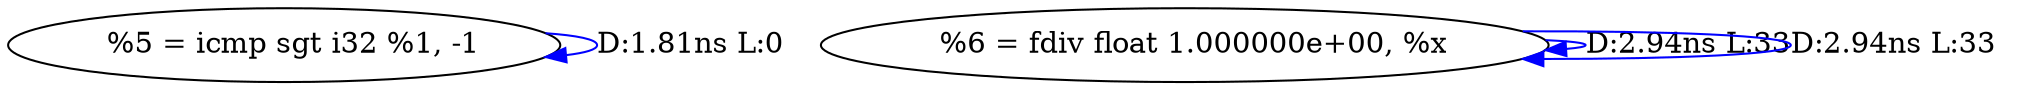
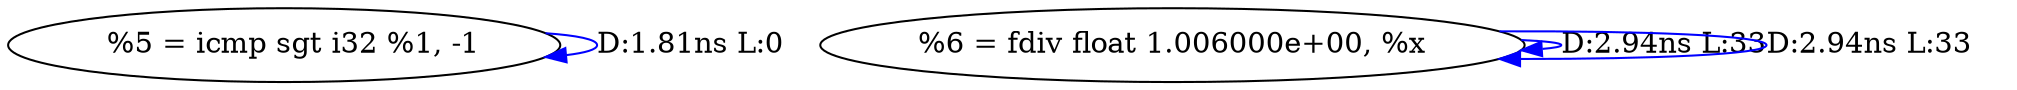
node "%6 = fdiv float 1.000000e+00, %x": label "%6 = fdiv float 1.000000e+00, %x" -> "%6 = fdiv float 1.006000e+00, %x"
